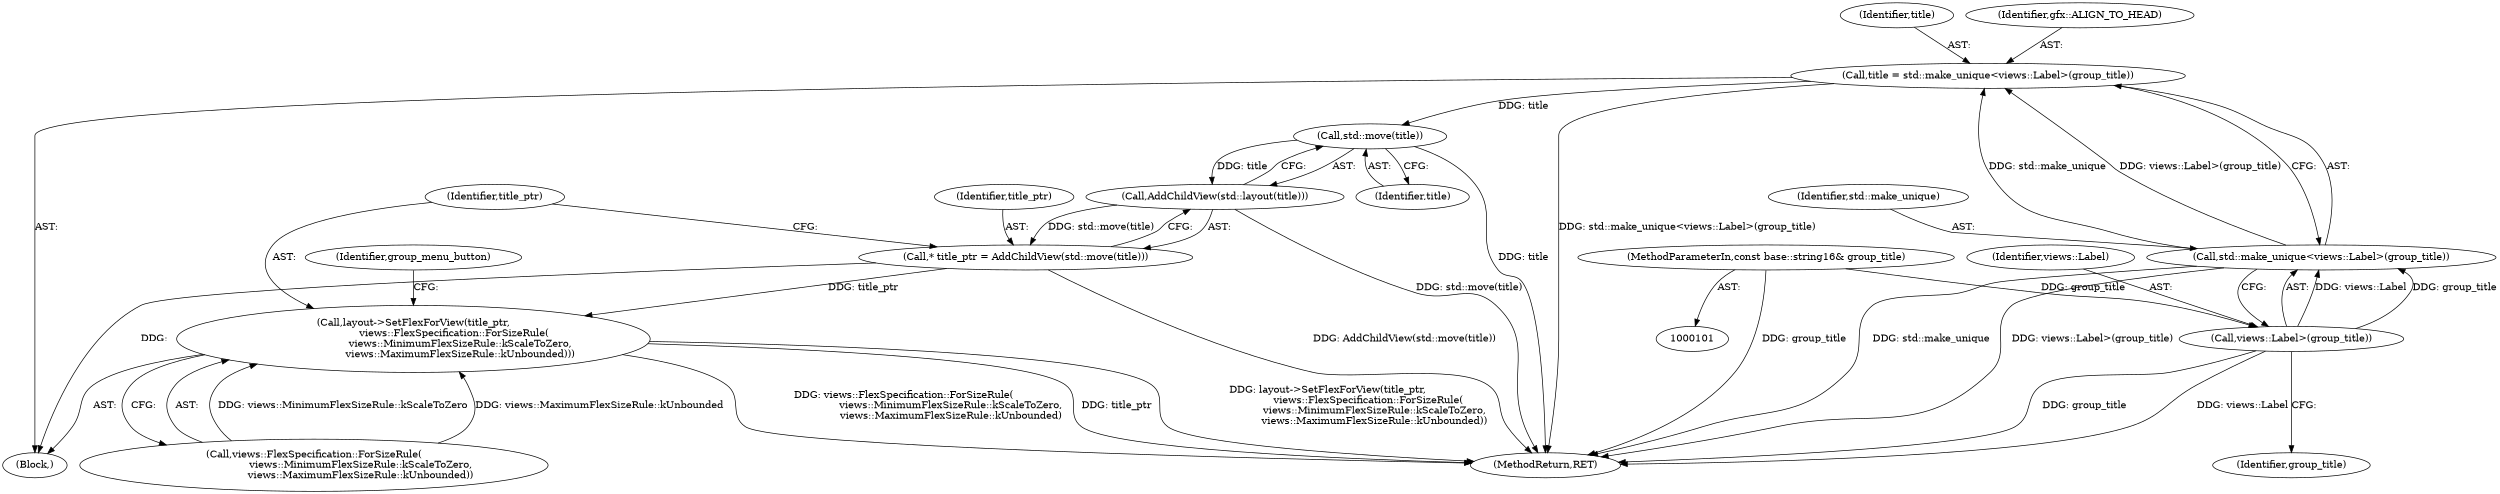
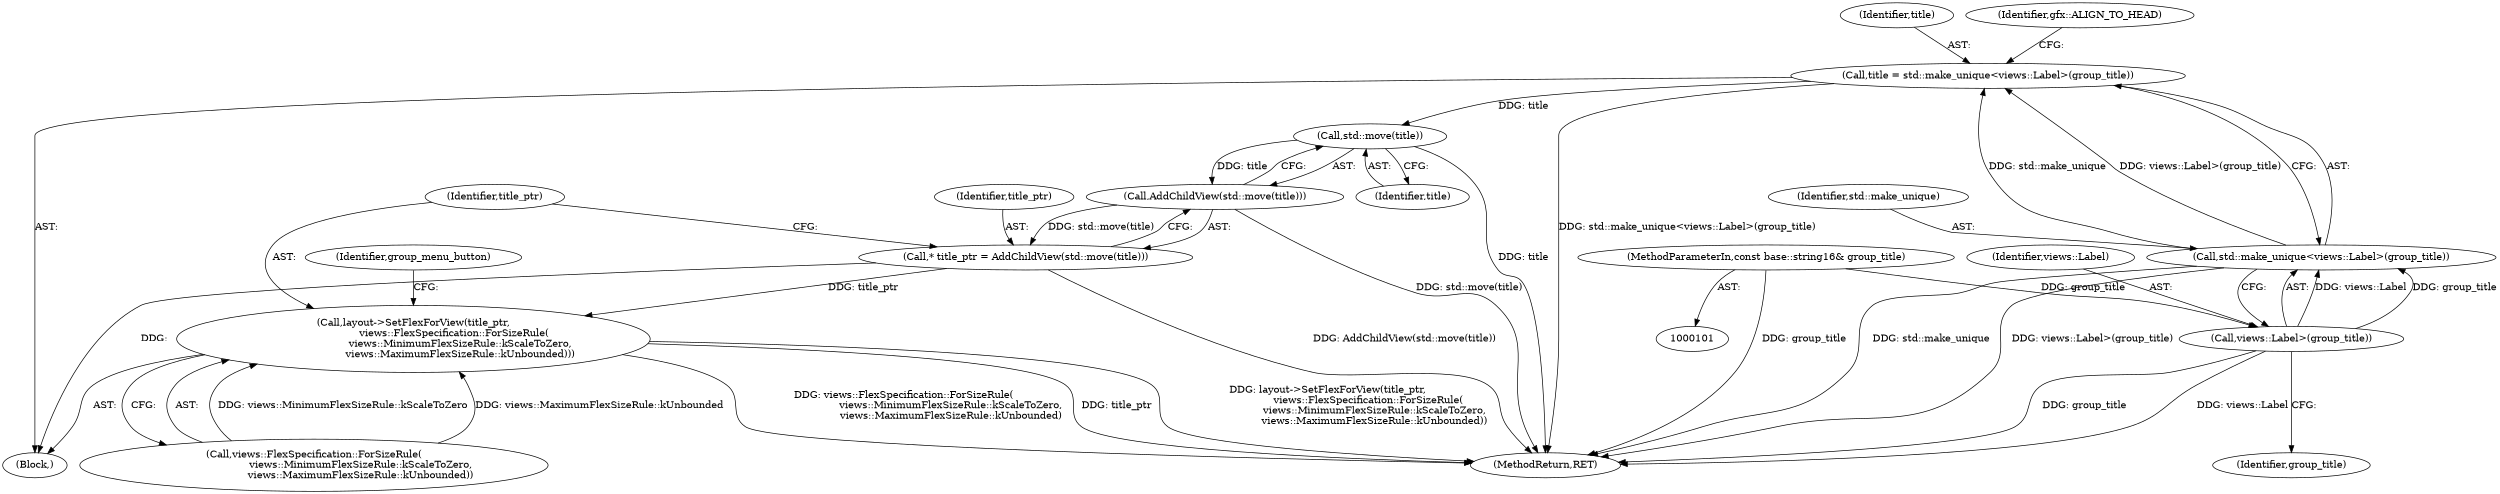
edge "(Identifier,gfx::ALIGN_TO_HEAD)" -> "(Call,title = std::make_unique<views::Label>(group_title))": label "AST: " -> "CFG: "
node "(Call,AddChildView(std::layout(title)))": label "(Call,AddChildView(std::layout(title)))" -> "(Call,AddChildView(std::move(title)))"
